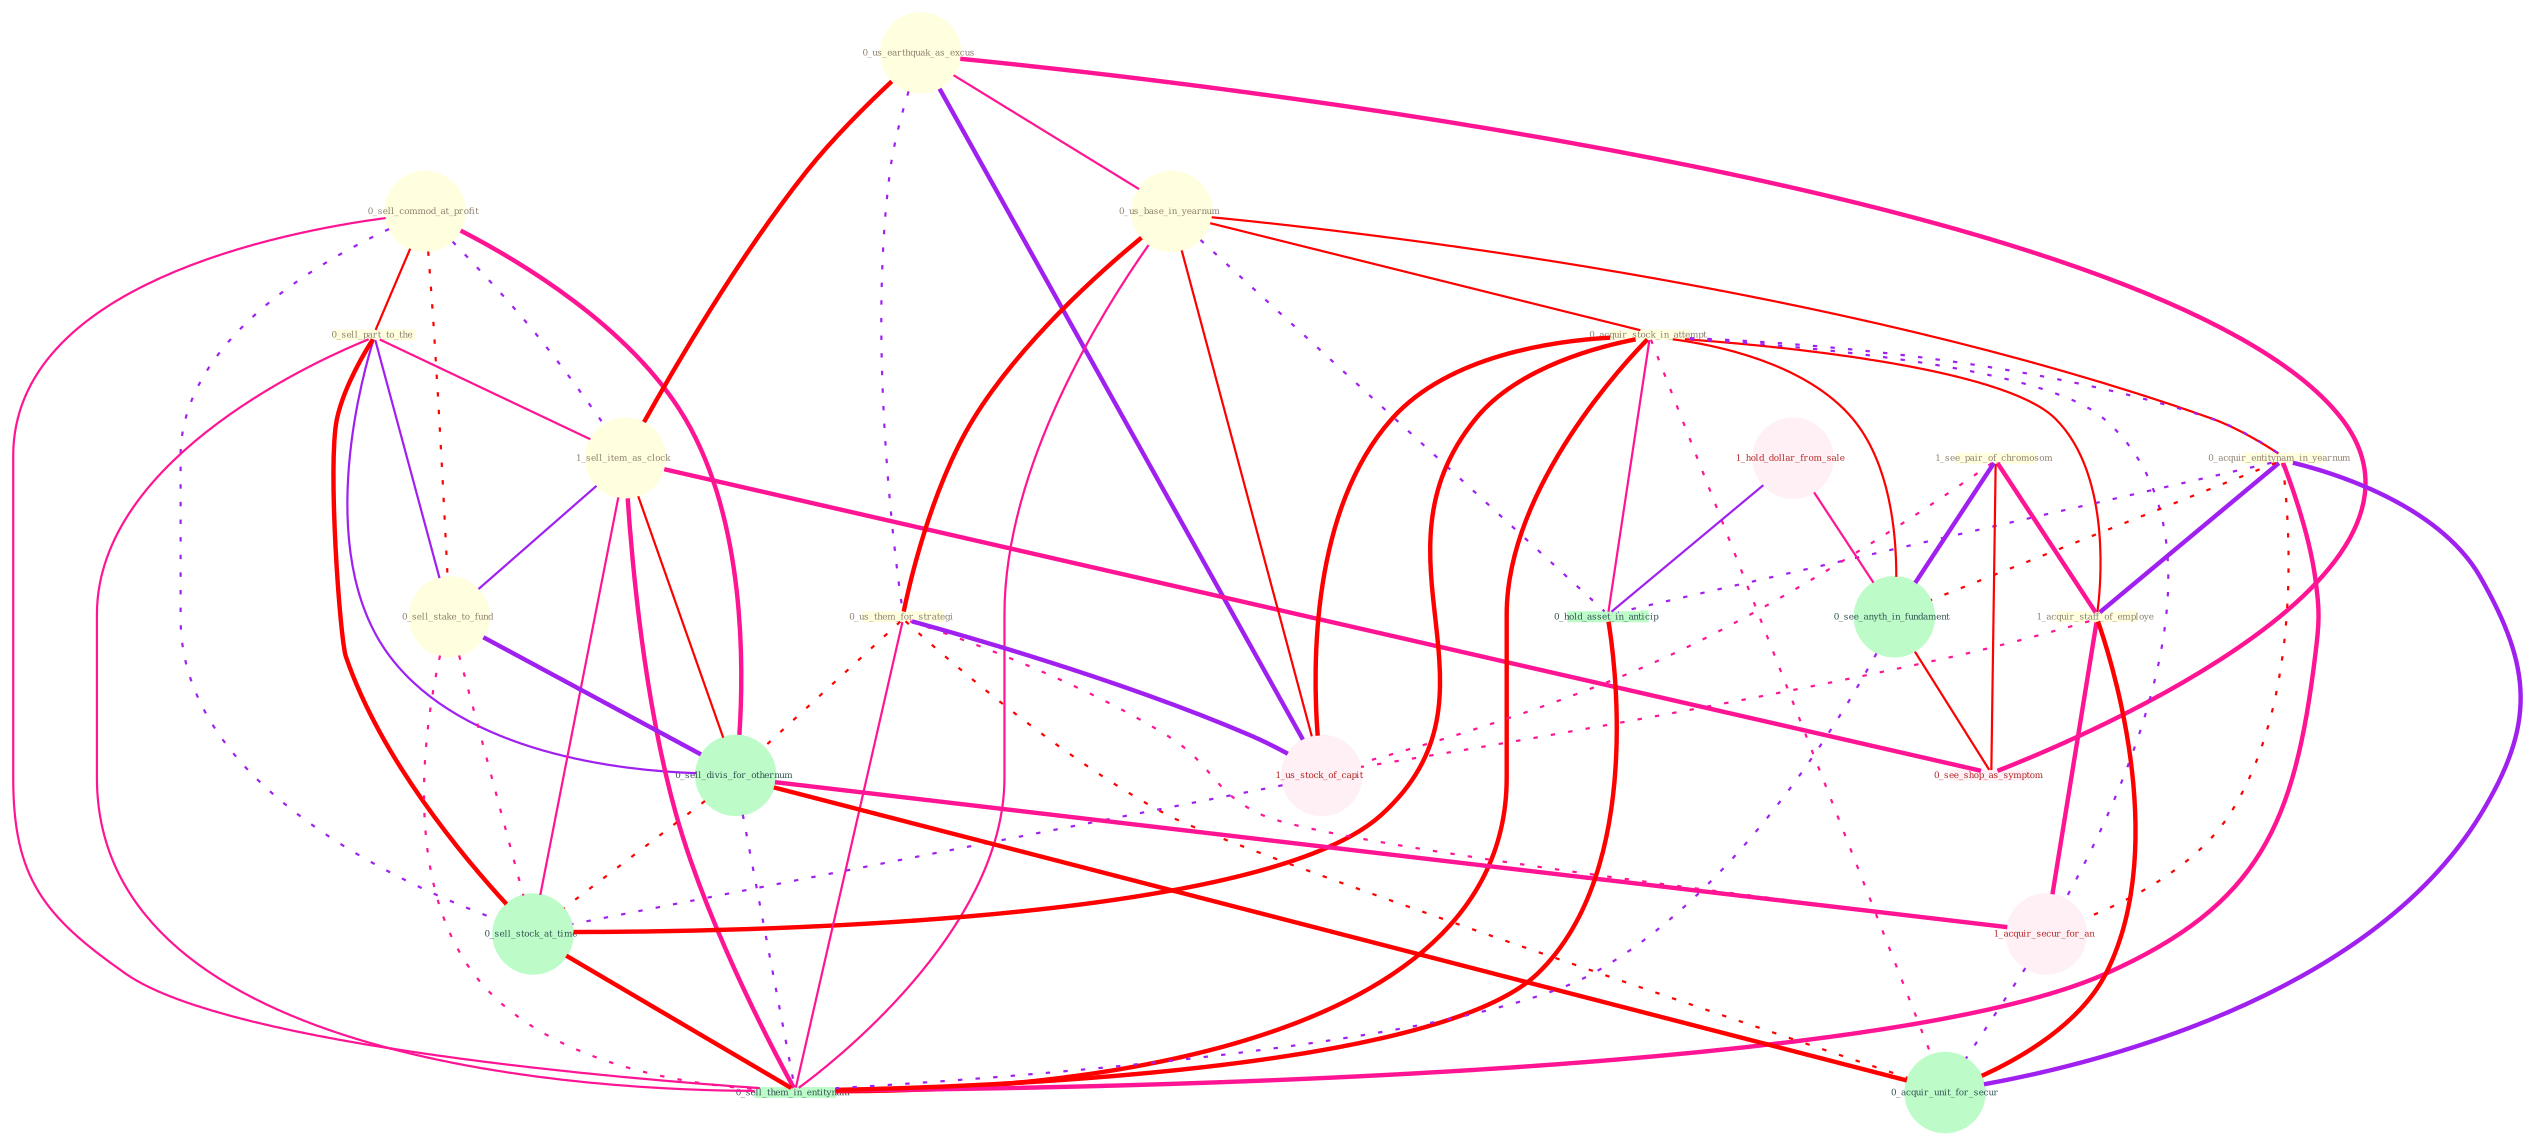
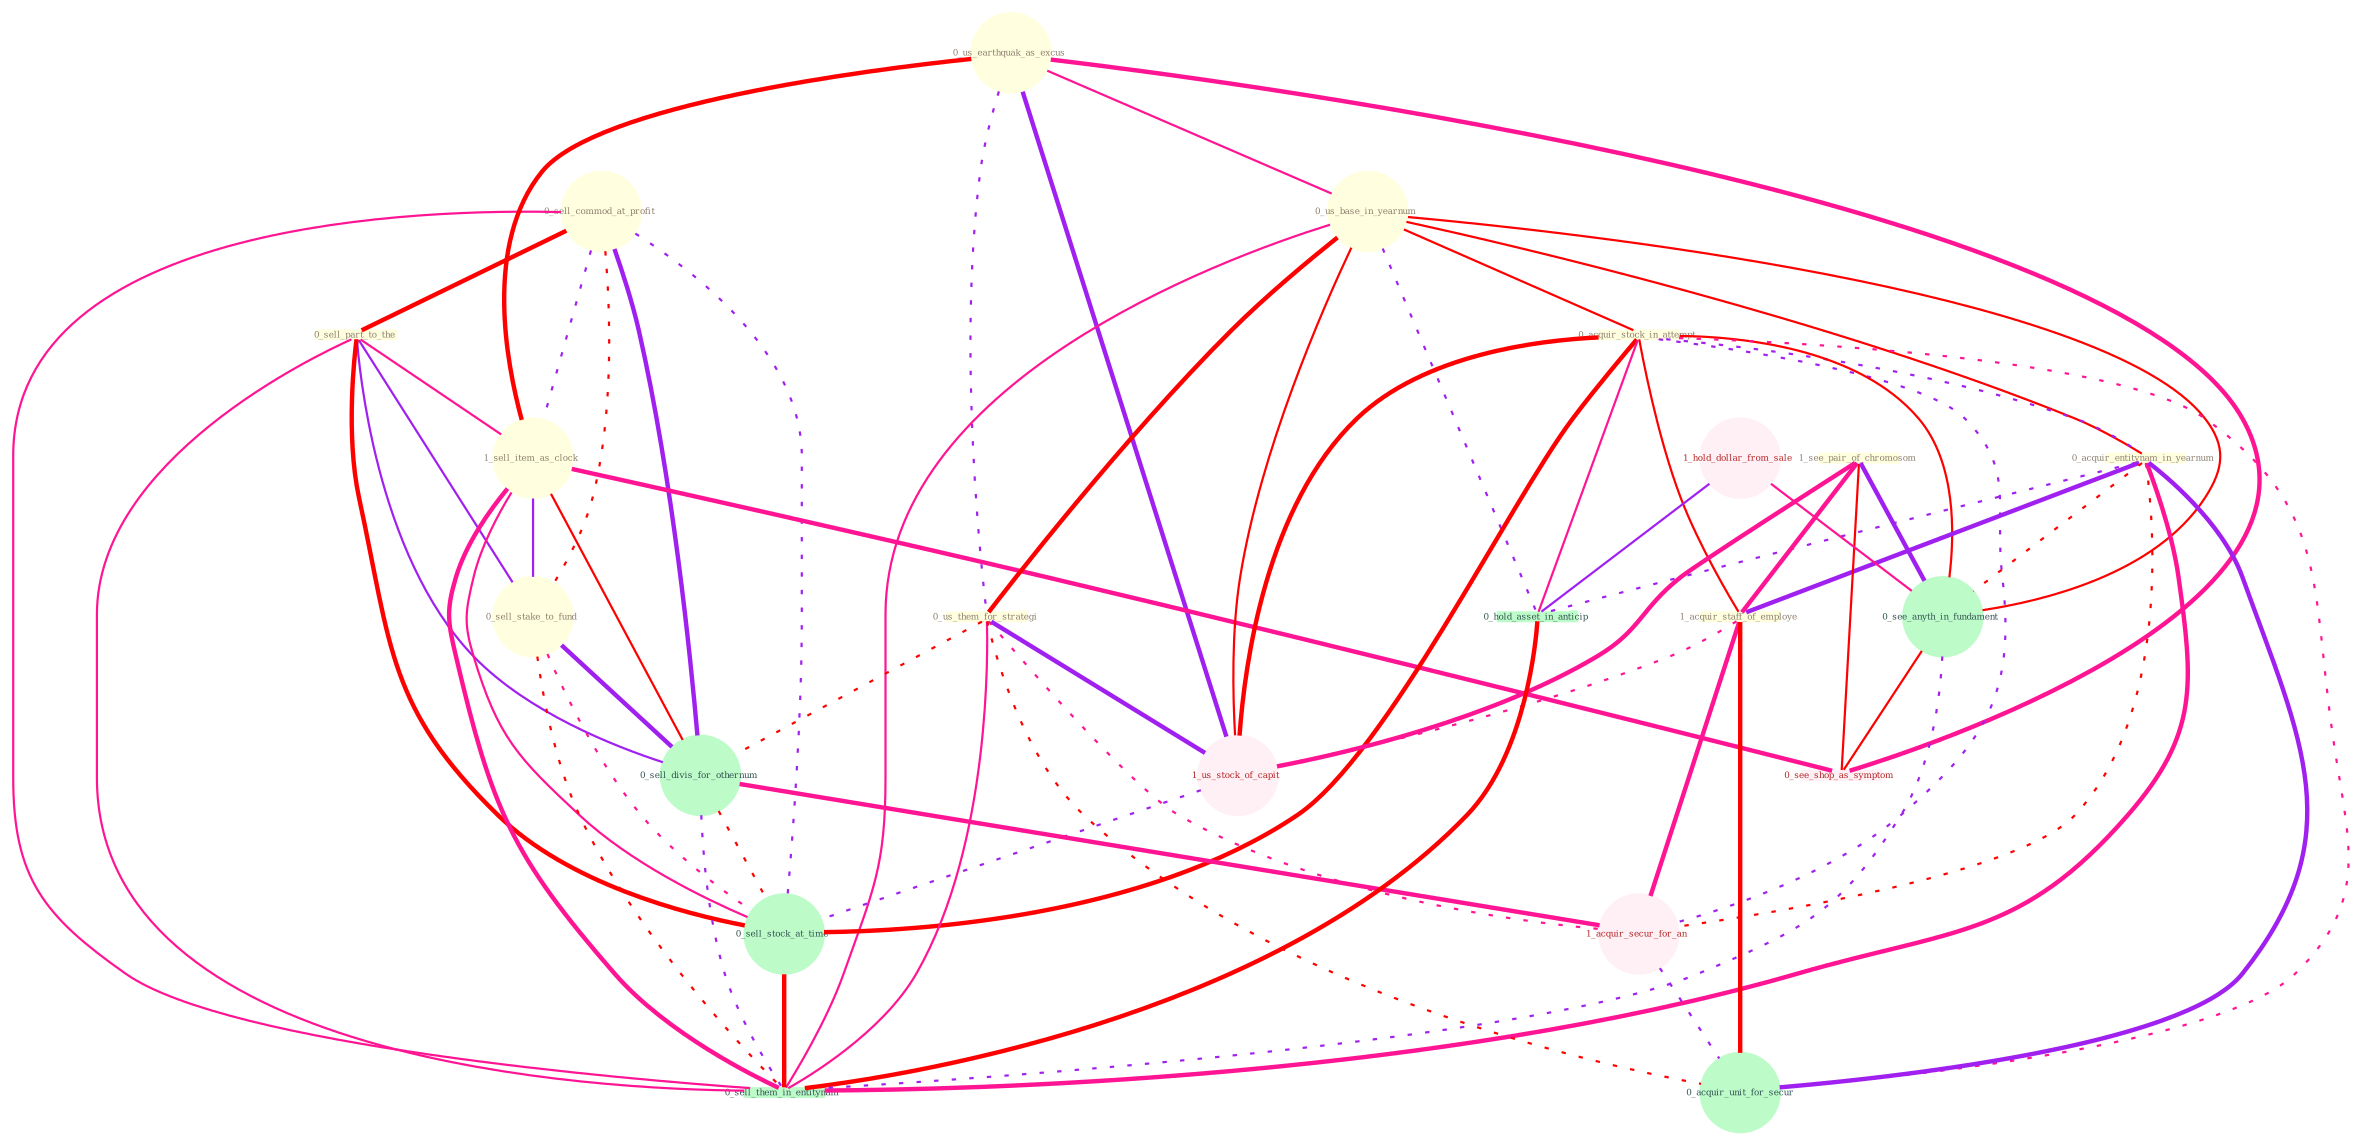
edge "0_sell_commod_at_profit" -- "0_sell_part_to_the": style solid -> bold
edge "0_us_base_in_yearnum" -- "0_see_anyth_in_fundament": added
edge "0_sell_commod_at_profit" -- "0_sell_divis_for_othernum": color deeppink -> purple
edge "1_see_pair_of_chromosom" -- "1_us_stock_of_capit": style dotted -> bold
edge "0_acquir_stock_in_attempt" -- "0_sell_them_in_entitynam": removed
edge "0_sell_divis_for_othernum" -- "0_acquir_unit_for_secur": removed
edge "0_sell_stake_to_fund" -- "0_sell_them_in_entitynam": color deeppink -> red
